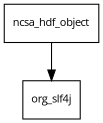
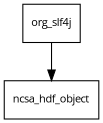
edge "ncsa_hdf_object" -> "org_slf4j": reversed
